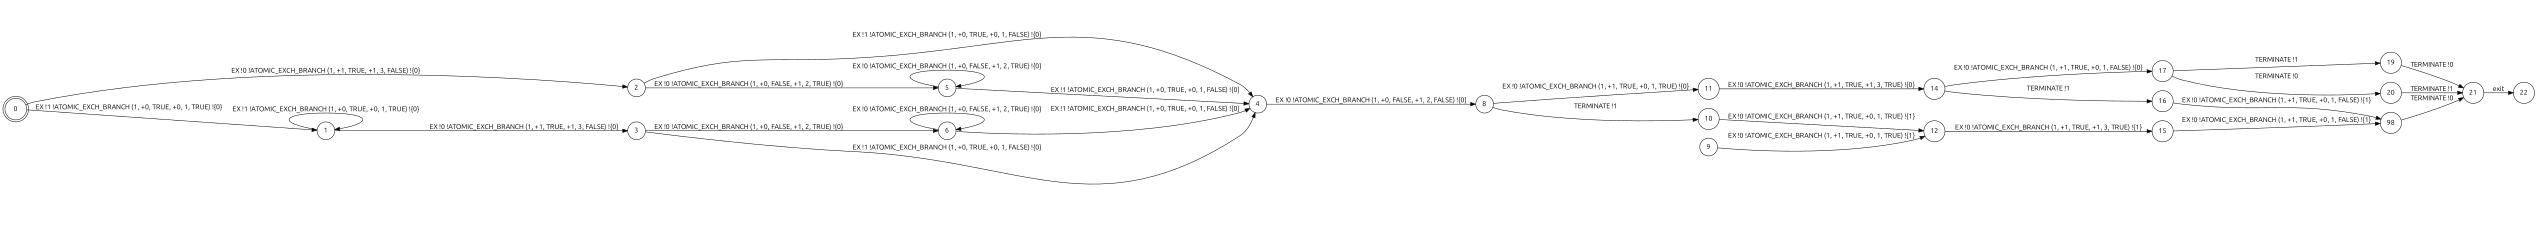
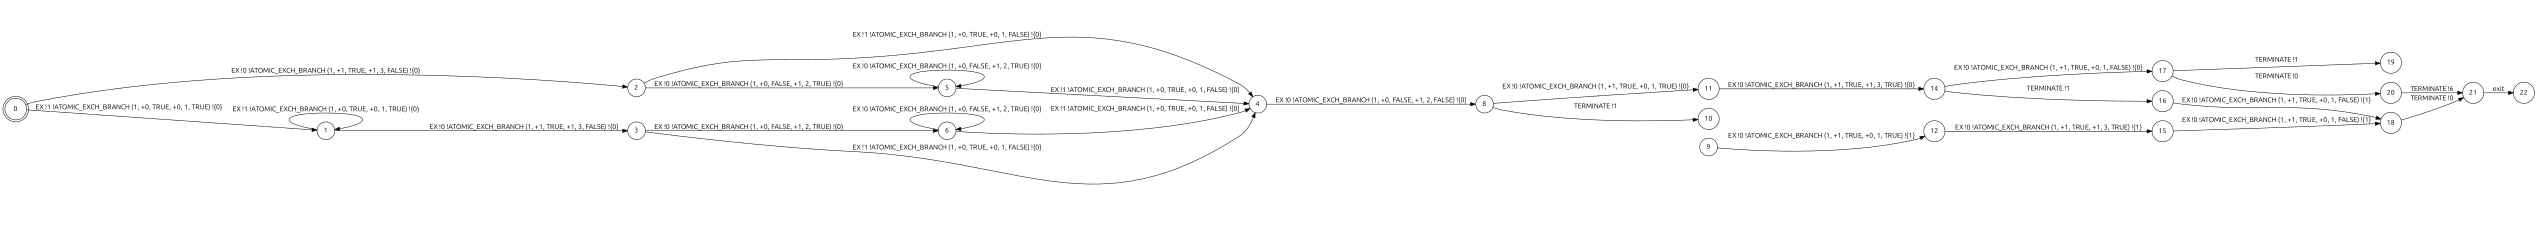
edge "19" -> "21": removed, label "TERMINATE !0"
edge "20" -> "21": label "TERMINATE !1" -> "TERMINATE !6"
node "98": label "98" -> "18"
edge "10" -> "12": removed, label "EX !0 !ATOMIC_EXCH_BRANCH (1, +1, TRUE, +0, 1, TRUE) !{1}"
